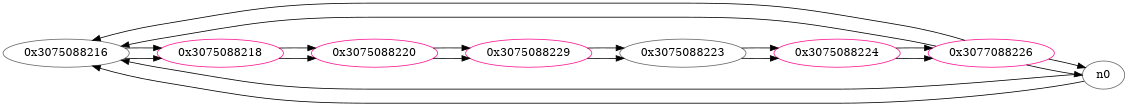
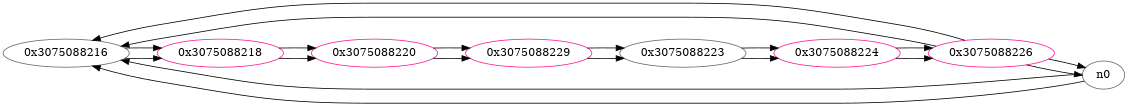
node "0x3077088226": label "0x3077088226" -> "0x3075088226"
